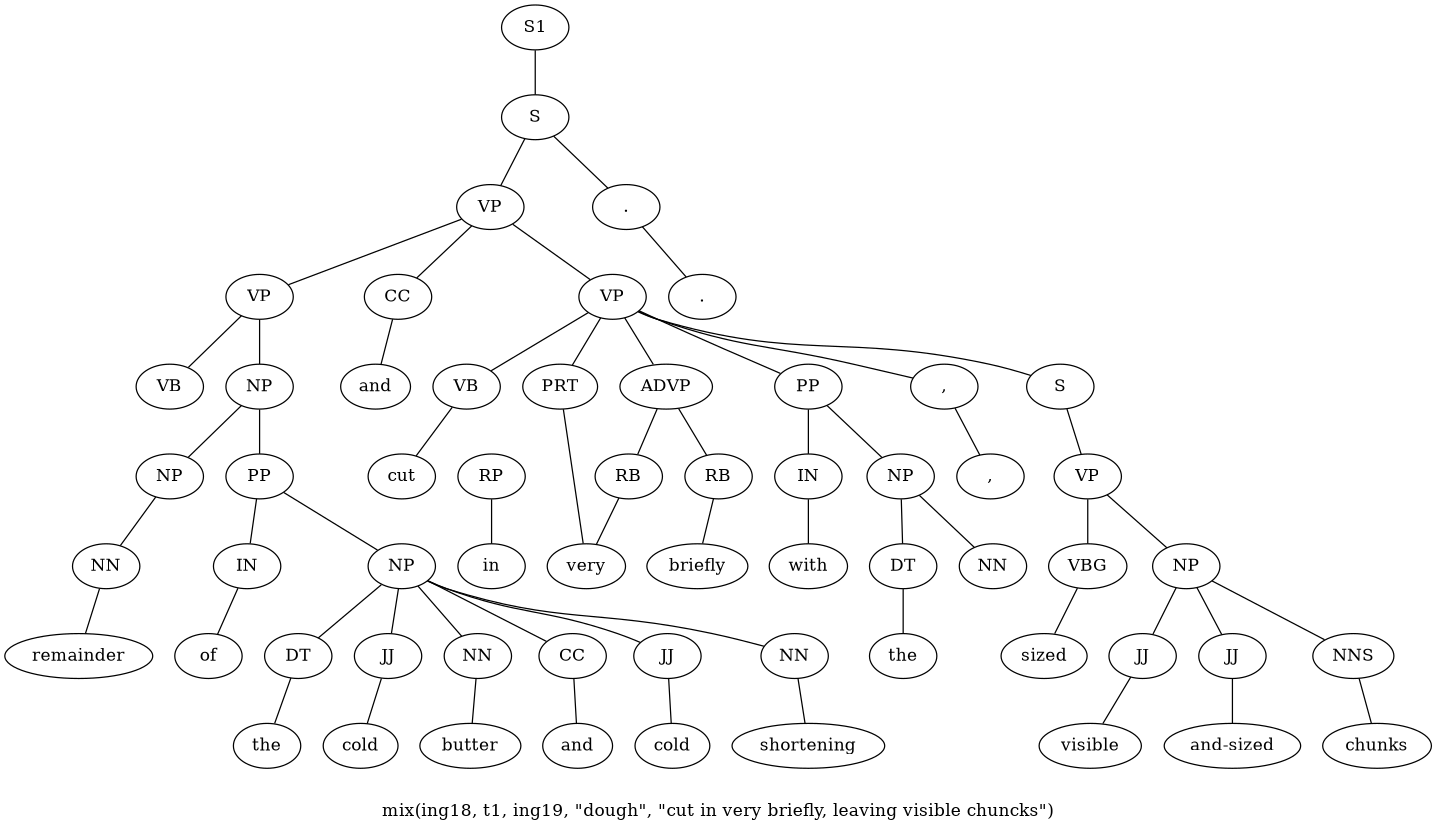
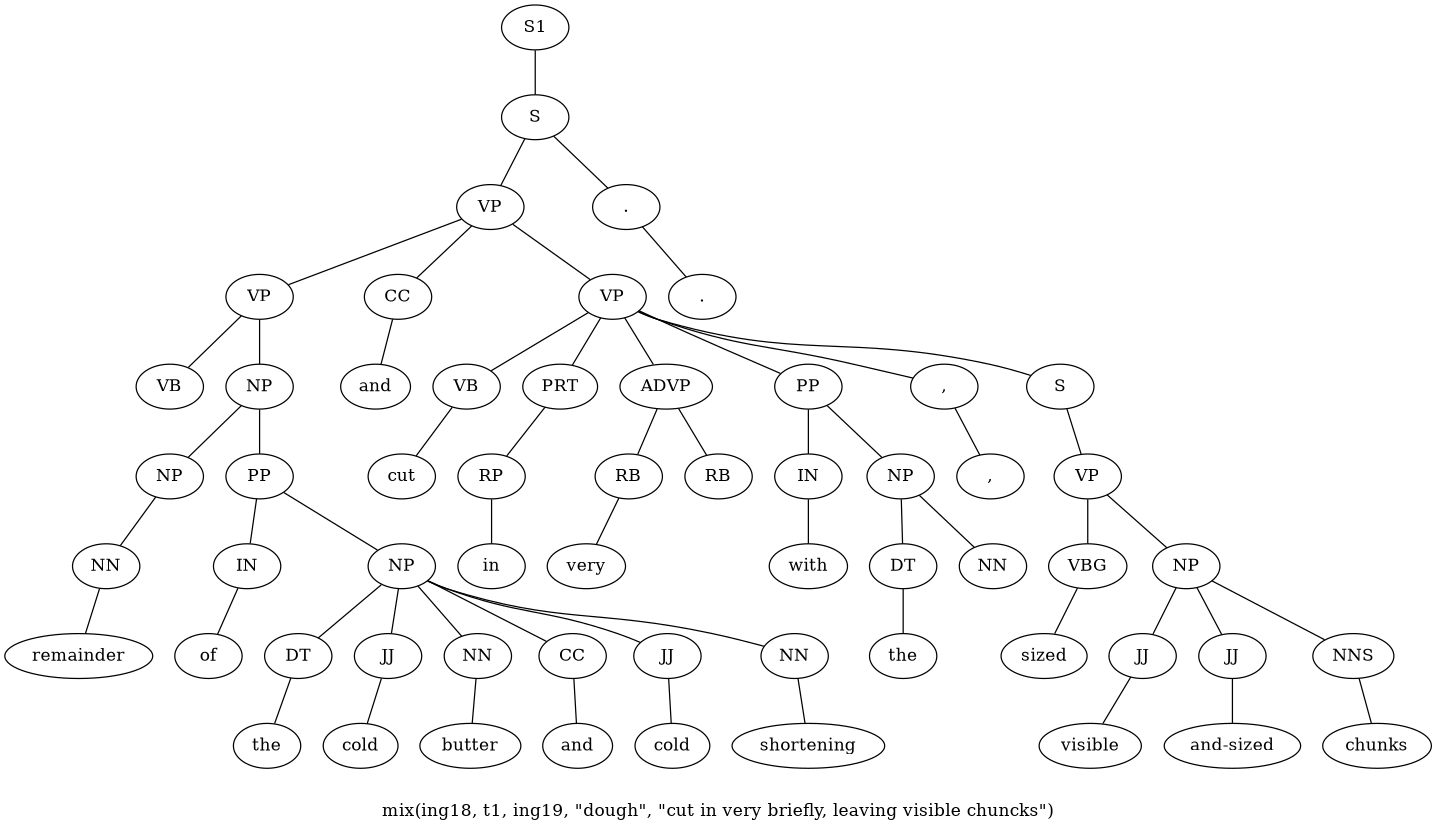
edge "PRT" -- "very": now "PRT" -- "RP"
node "briefly": removed
